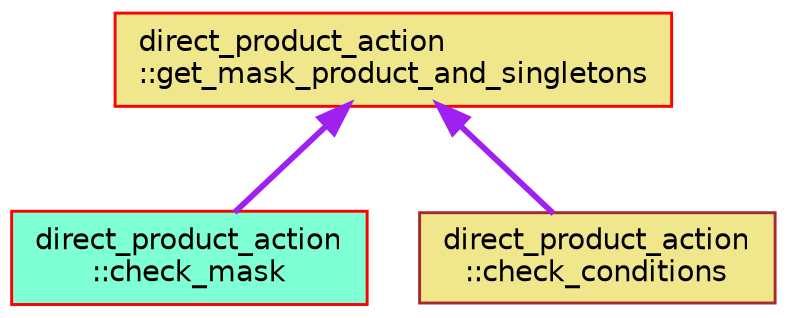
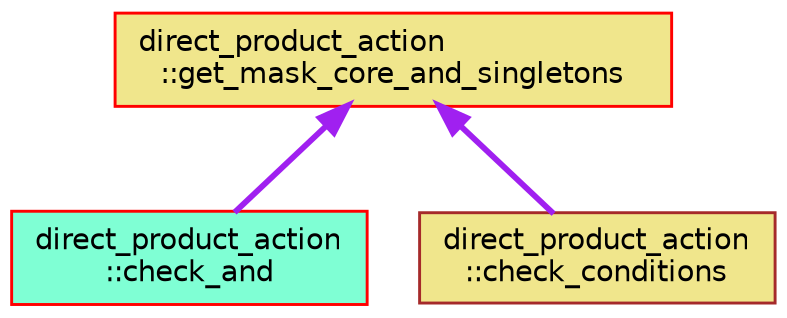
node "direct_product_action ::get_mask_product_and_singletons": label "direct_product_action ::get_mask_product_and_singletons" -> "direct_product_action ::get_mask_core_and_singletons"
node "direct_product_action ::check_mask": label "direct_product_action ::check_mask" -> "direct_product_action ::check_and"
